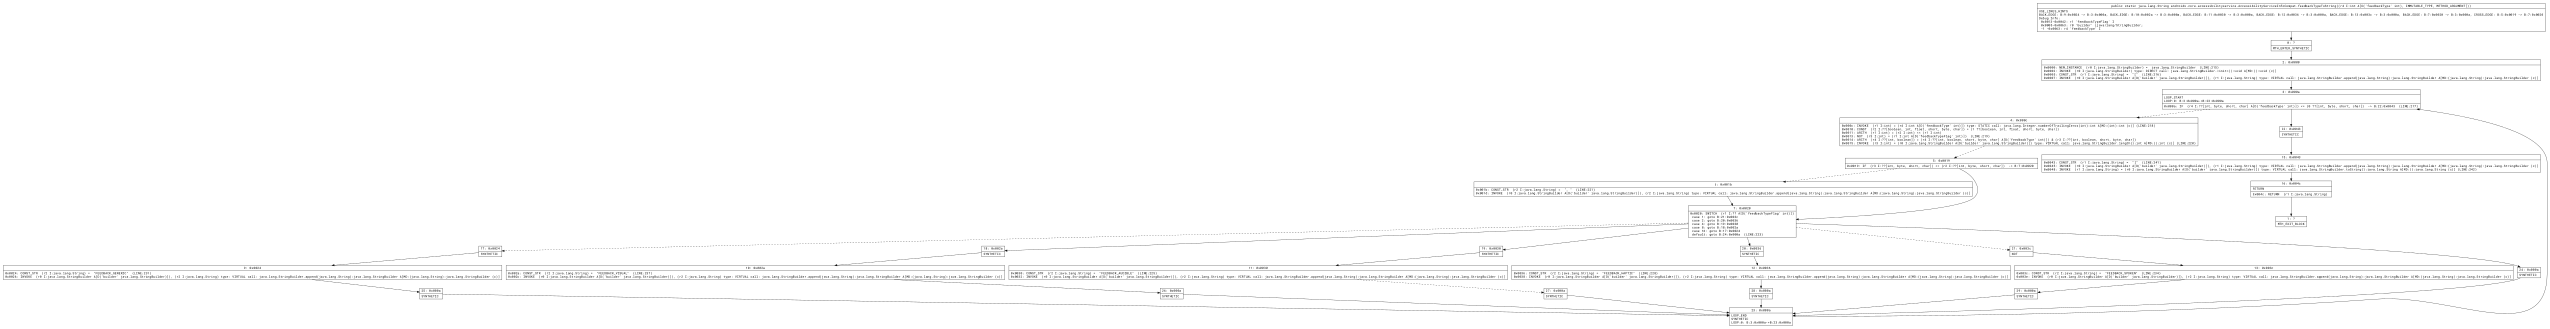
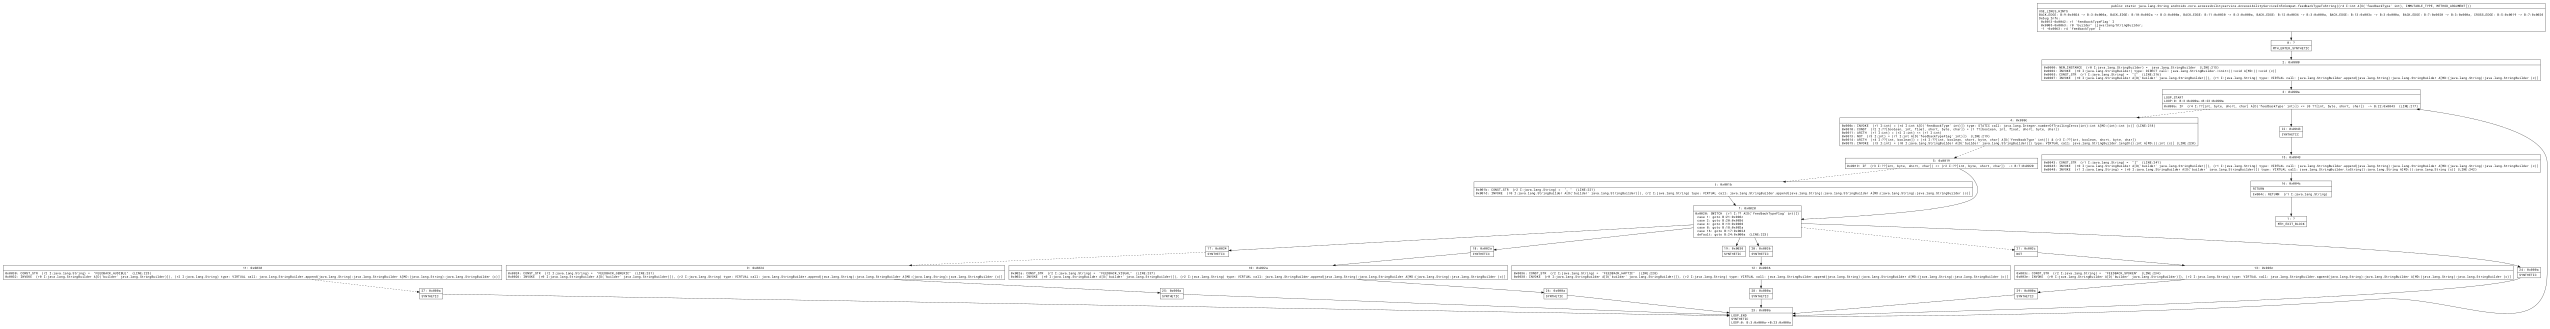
edge "7: 0x0020" -> "17: 0x0024": style dashed -> solid
edge "17: 0x0024" -> "9: 0x0024": style solid -> dashed
edge "19: 0x0030" -> "11: 0x0030": removed
